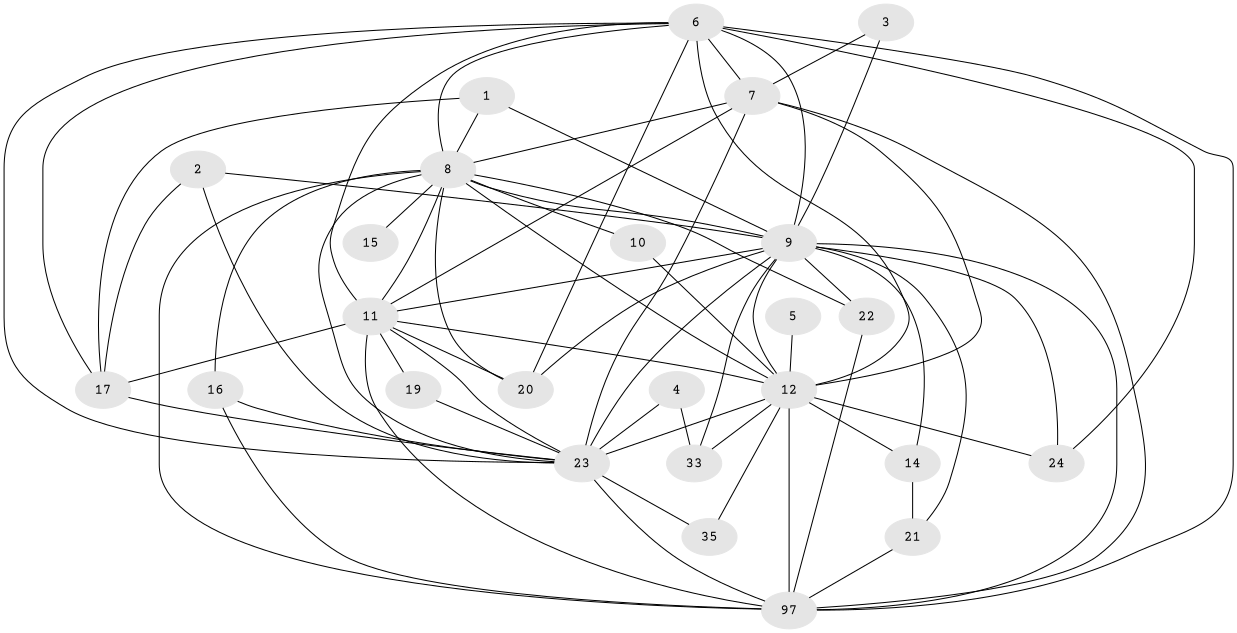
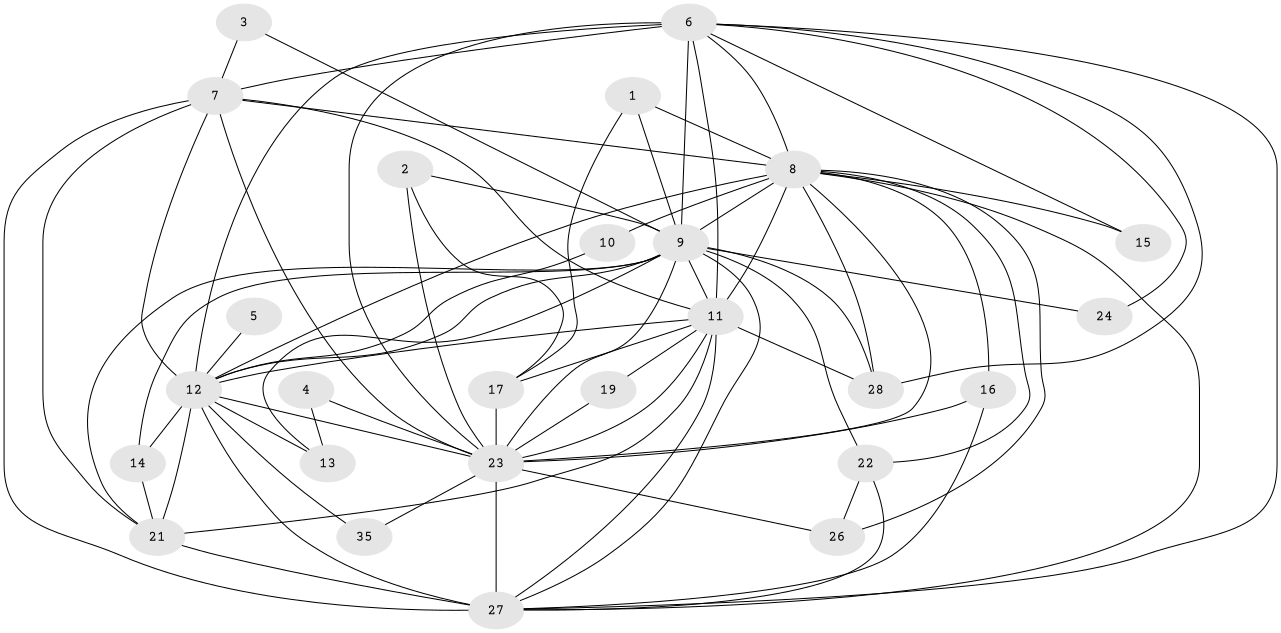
edge "6" -- "17": now "6" -- "15"
edge "7" -- "21": added
node "20": label "20" -> "28"
edge "12" -- "24": now "12" -- "21"
node "33": label "33" -> "13"
edge "11" -- "21": added
node "26": added
node "97": label "97" -> "27"
